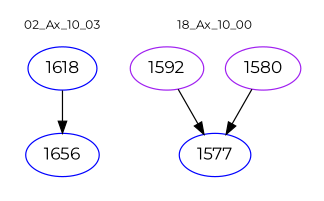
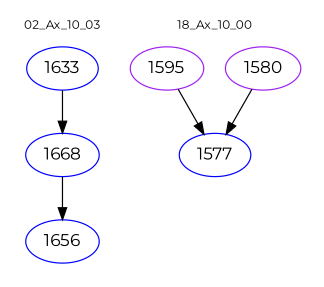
node "1633": added
node "1618": label "1618" -> "1668"
node "1592": label "1592" -> "1595"
